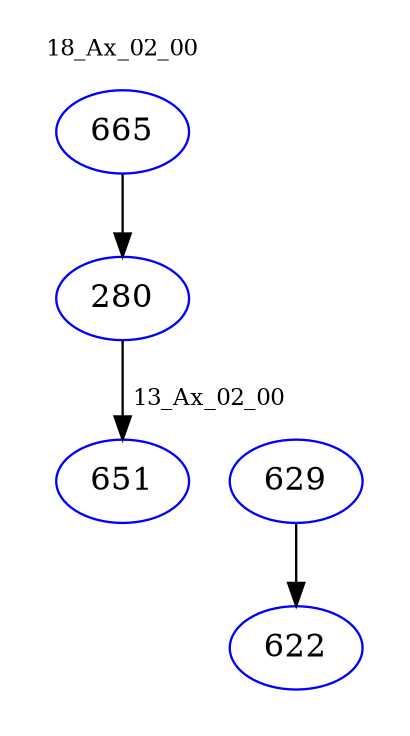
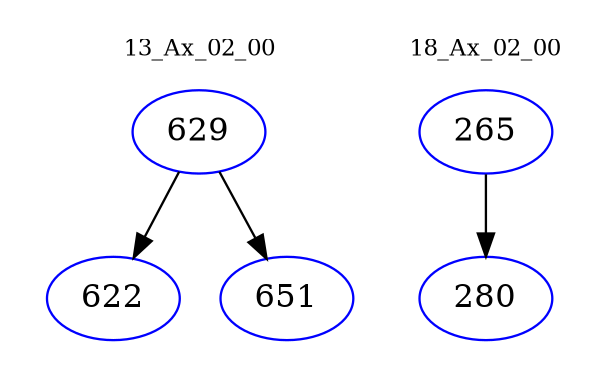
node "665": label "665" -> "265"
edge "280" -> "651": now "629" -> "651"
